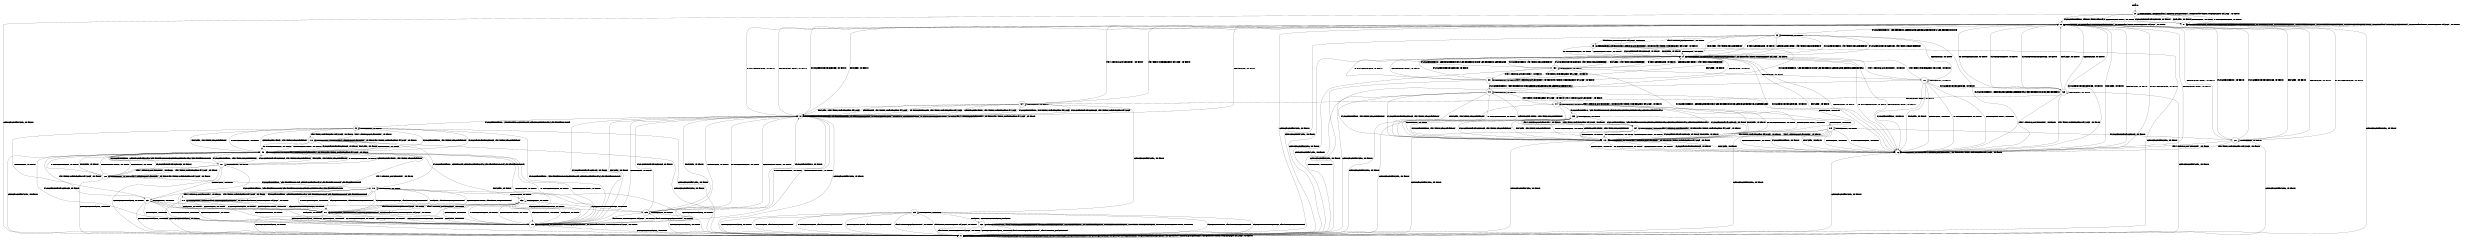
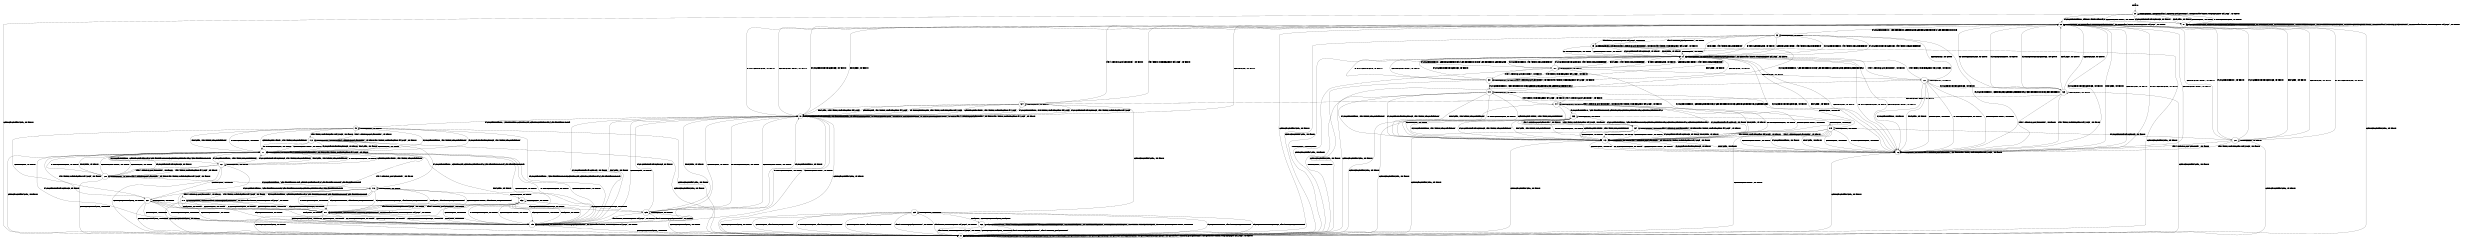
node "s30": label "s30" -> "s80"
edge "s4" -> "s1": label "CHANGE_CIPHER_SPEC / TIMEOUT" -> "APPLICATION / APPLICATION"
node "s51": label "s51" -> "s11"
edge "s19" -> "s1": label "CHANGE_CIPHER_SPEC / TIMEOUT" -> "CERTIFICATE_VERIFY / TIMEOUT"
edge "s16" -> "s1": removed, label "CHANGE_CIPHER_SPEC / TIMEOUT"
